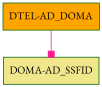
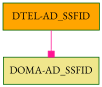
node "DTEL-AD_DOMA": label "DTEL-AD_DOMA" -> "DTEL-AD_SSFID"
